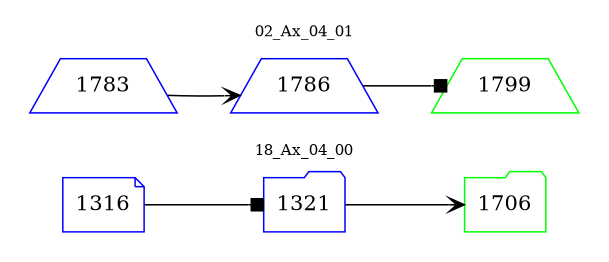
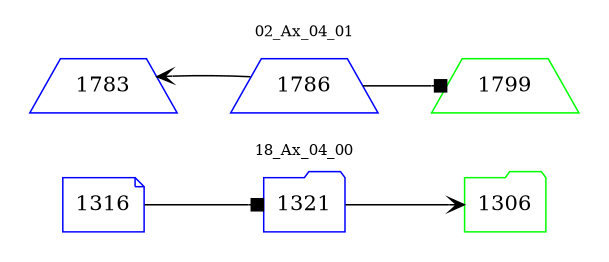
edge "1783" -> "1786": reversed
node "1706": label "1706" -> "1306"
